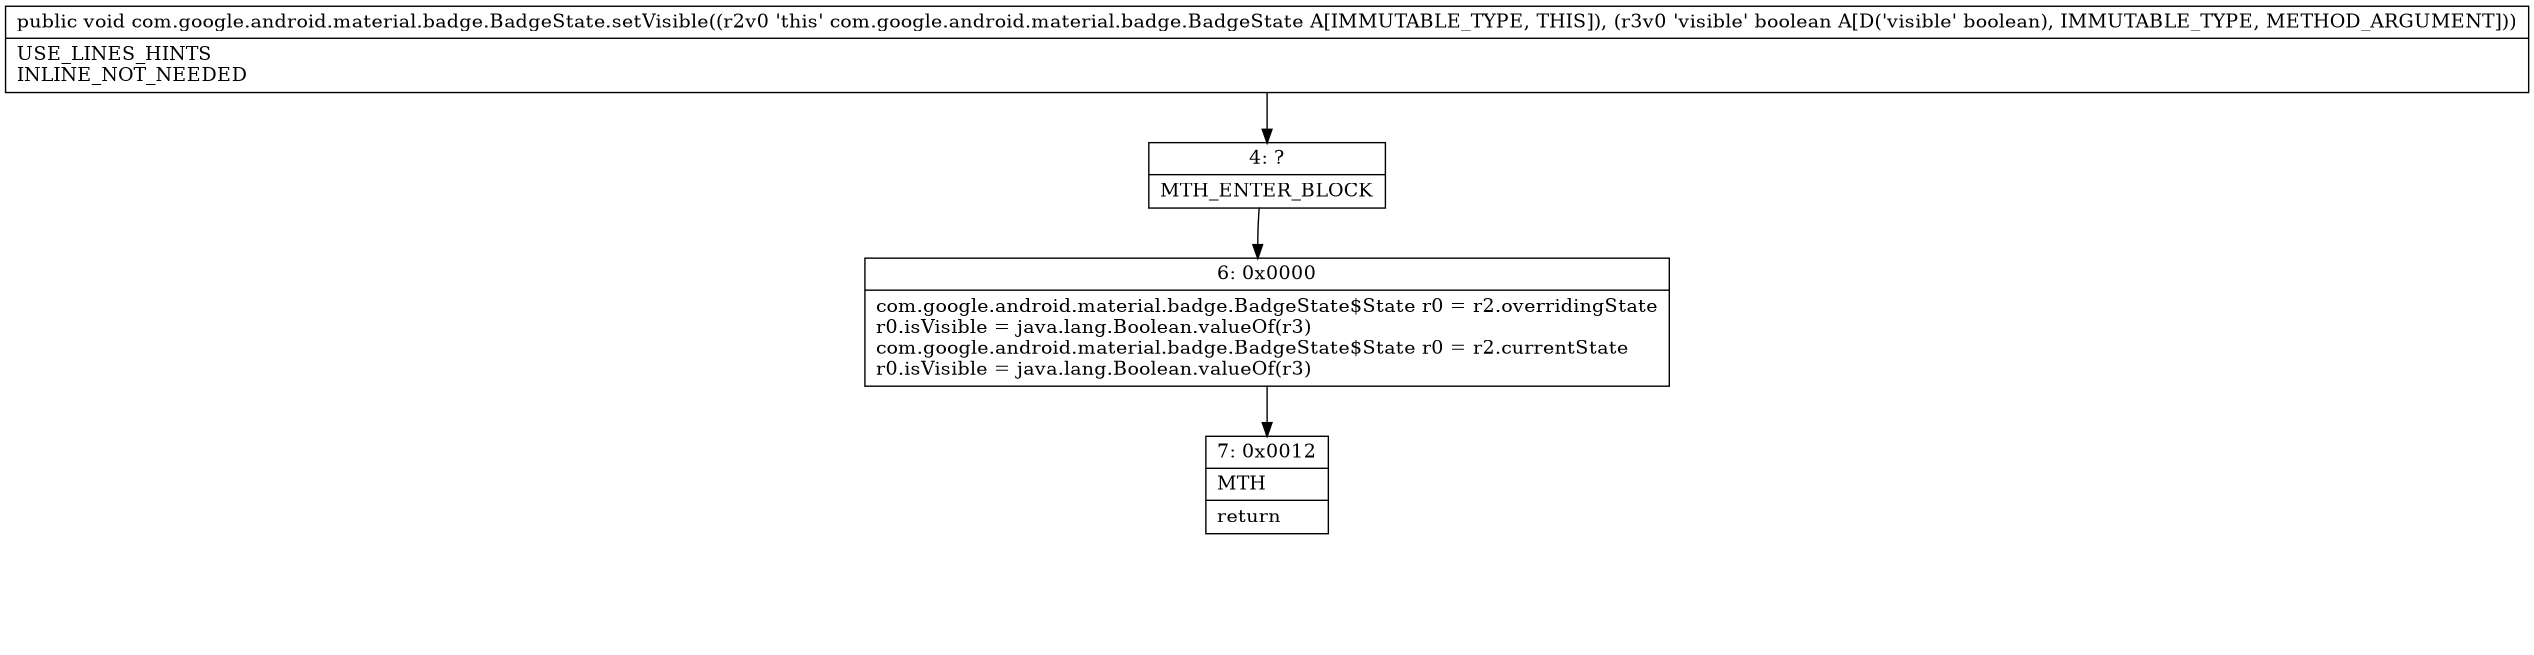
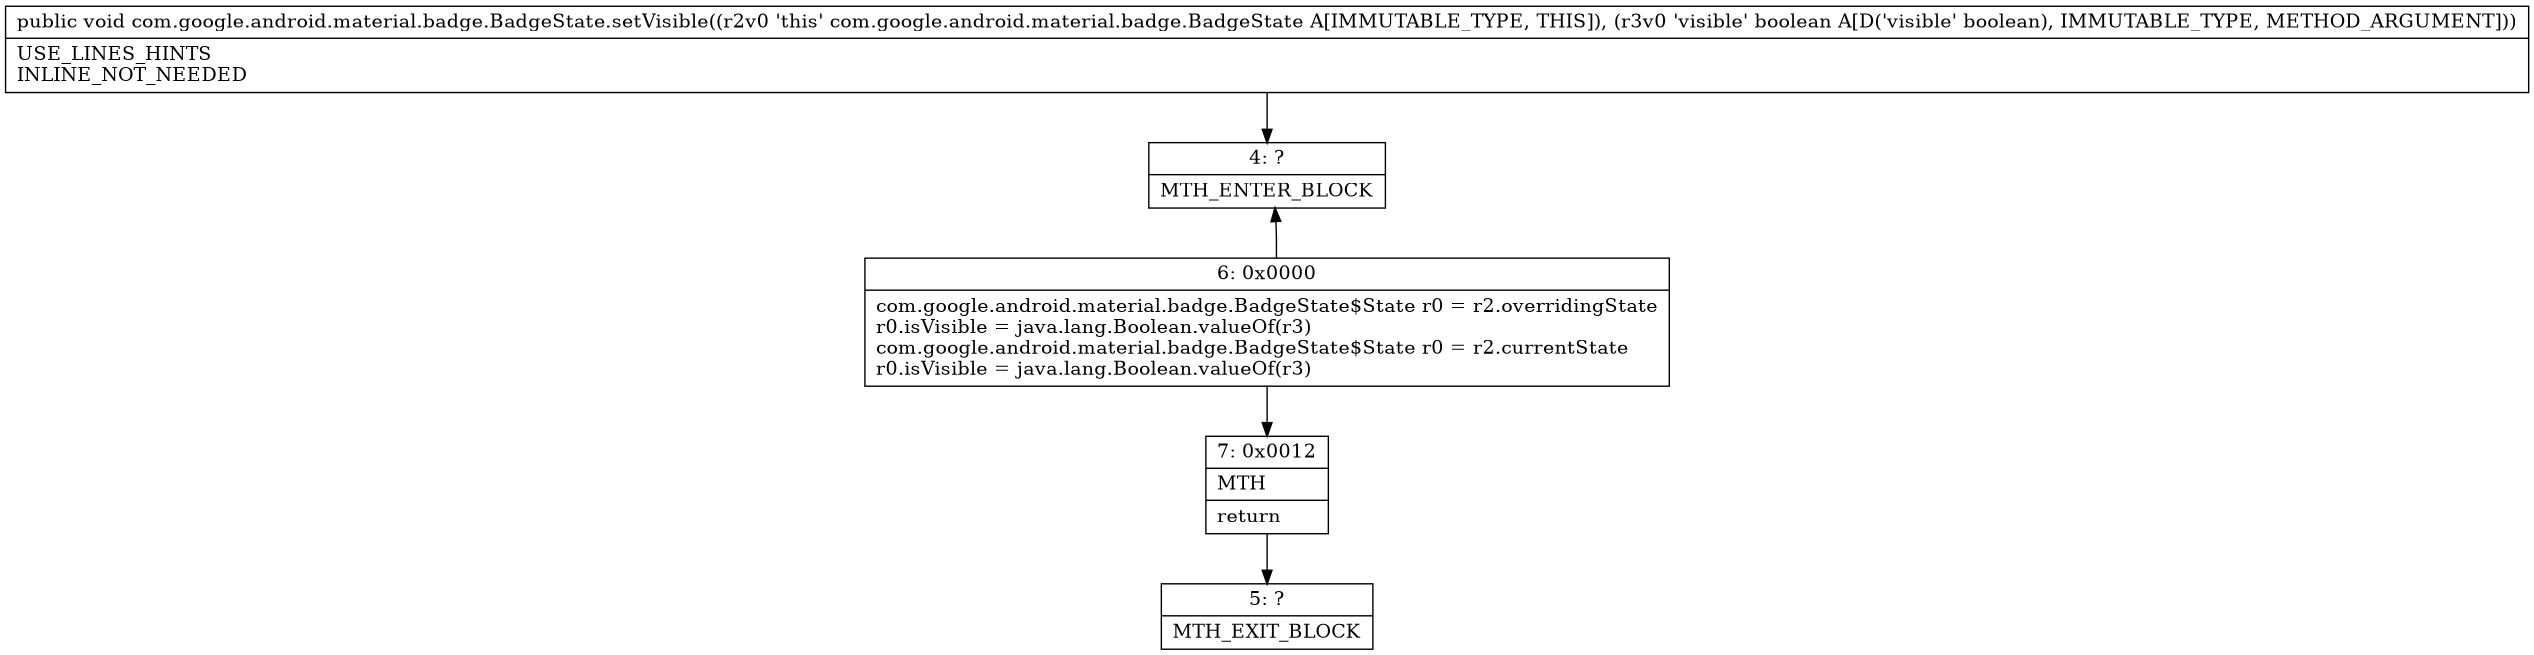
edge "4: ?" -> "6: 0x0000": reversed
node "5: ?": added
